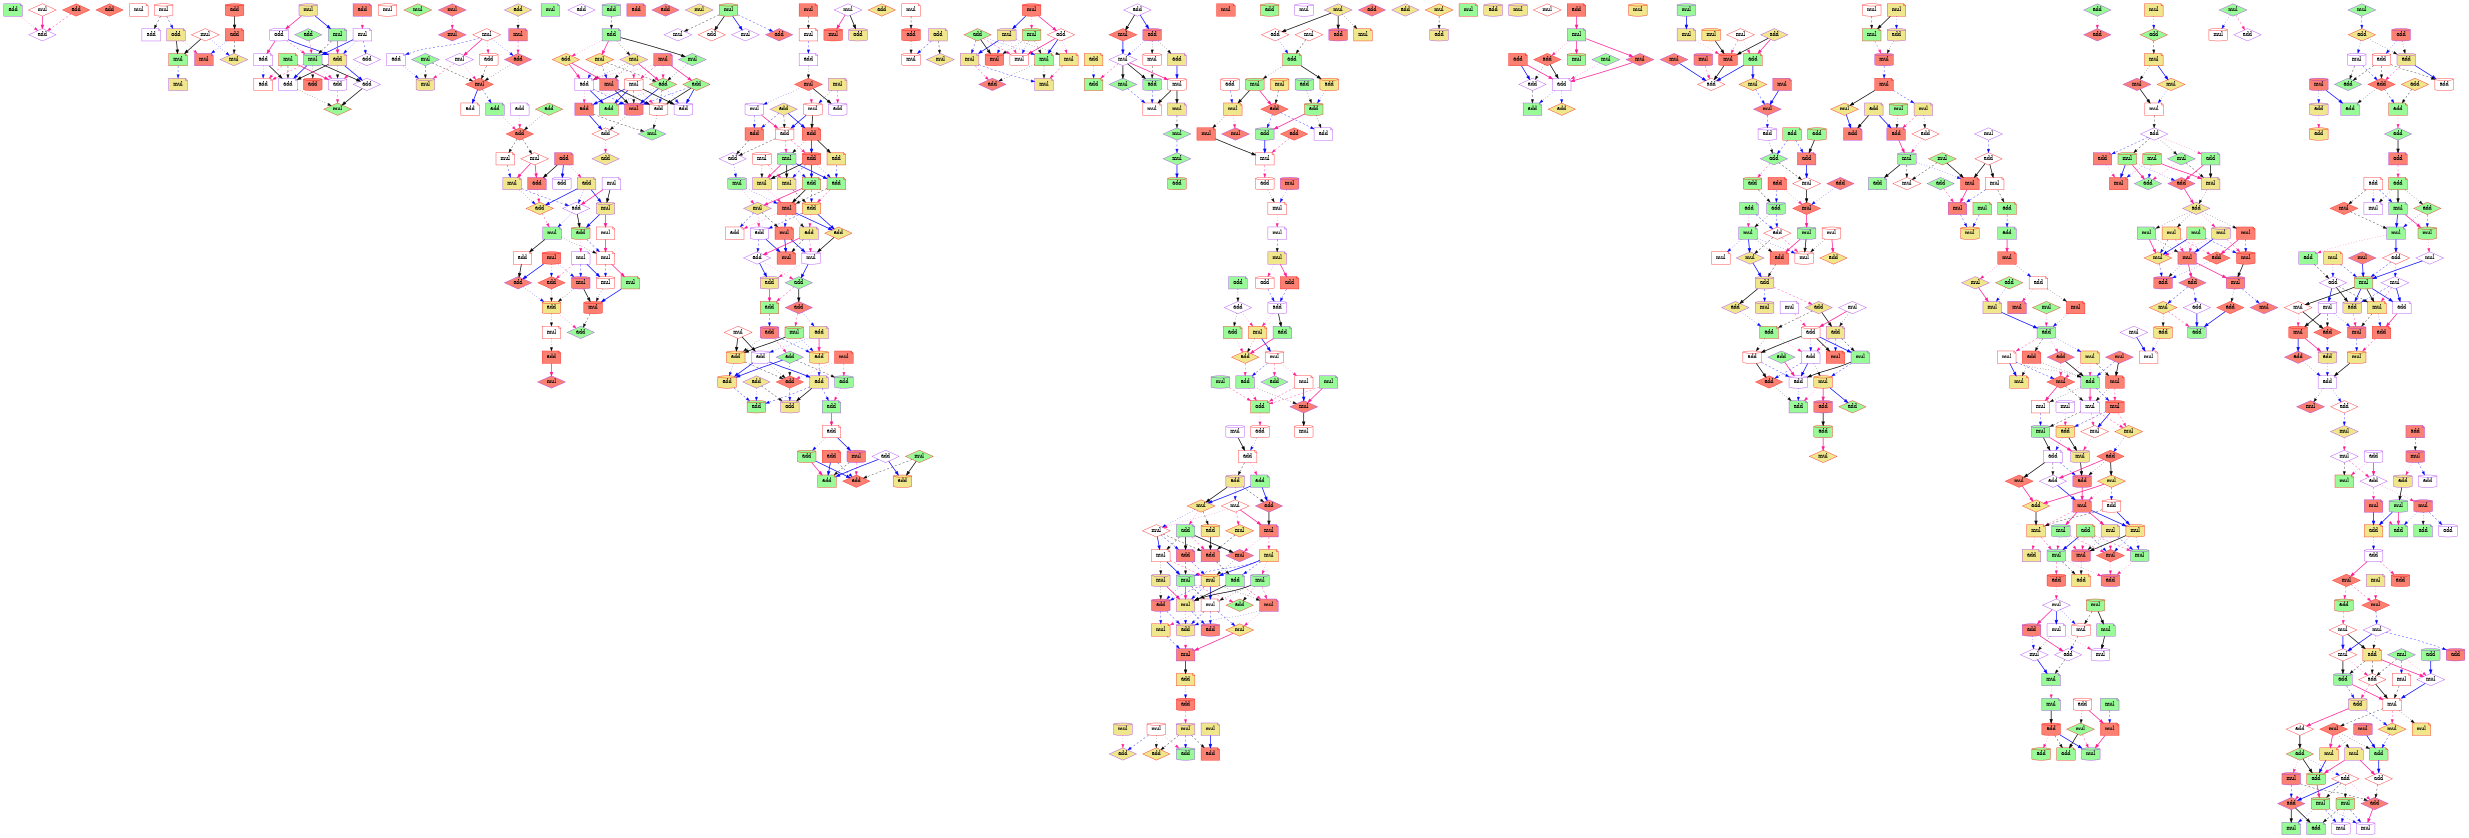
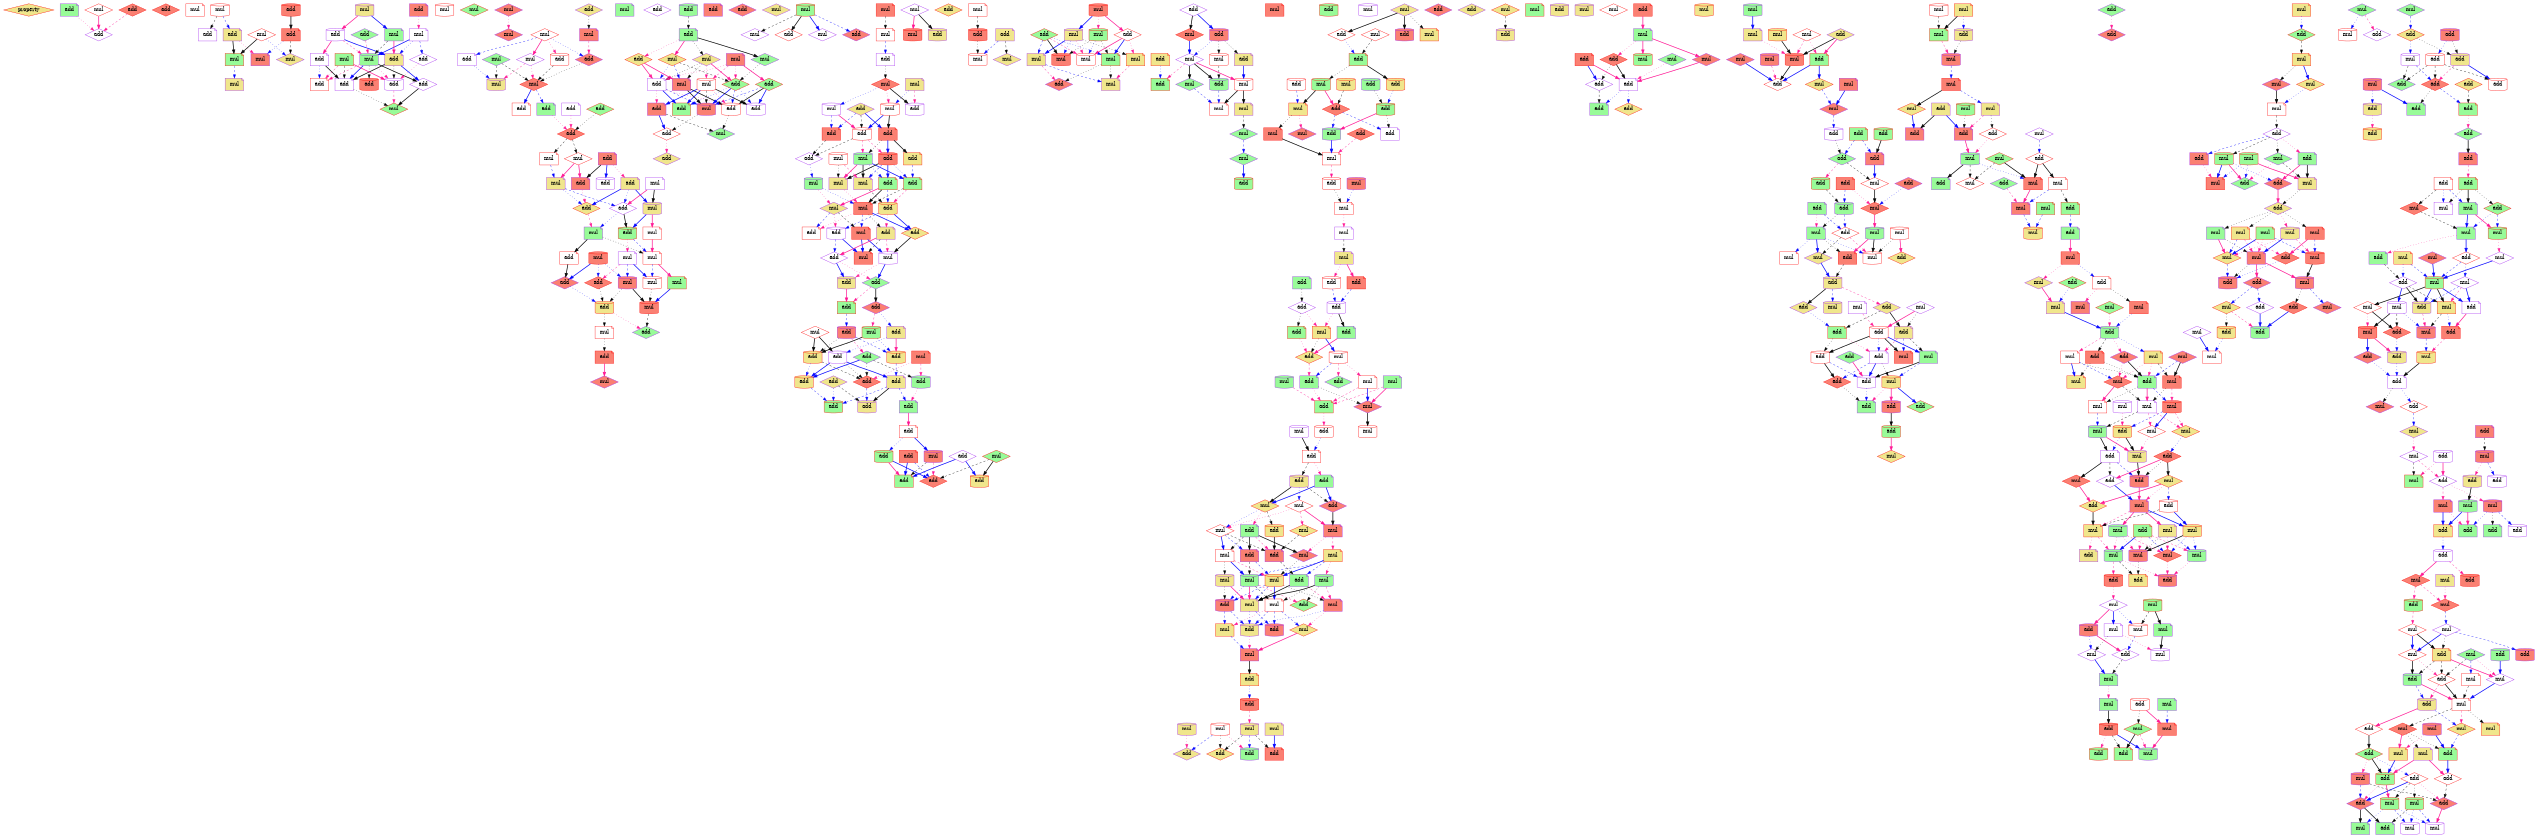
node "property": added
